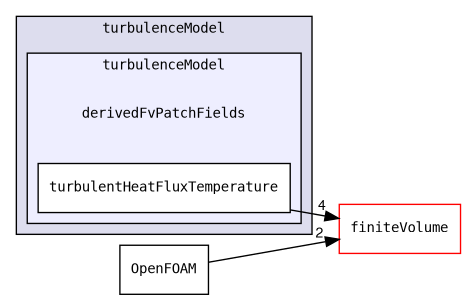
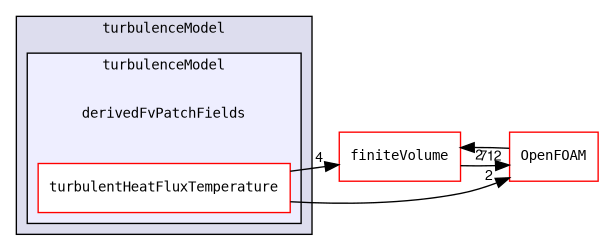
edge "finiteVolume" -> "OpenFOAM": added
node "turbulentHeatFluxTemperature": color black -> red
edge "turbulentHeatFluxTemperature" -> "OpenFOAM": added
node "OpenFOAM": color black -> red
